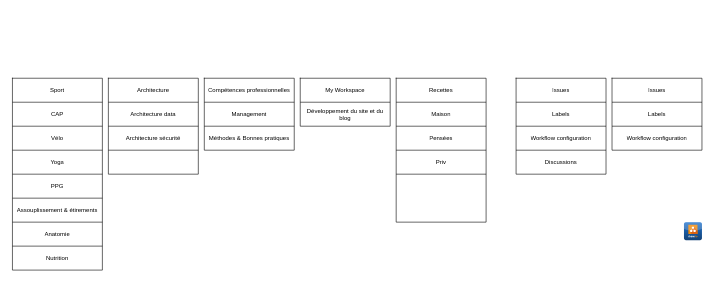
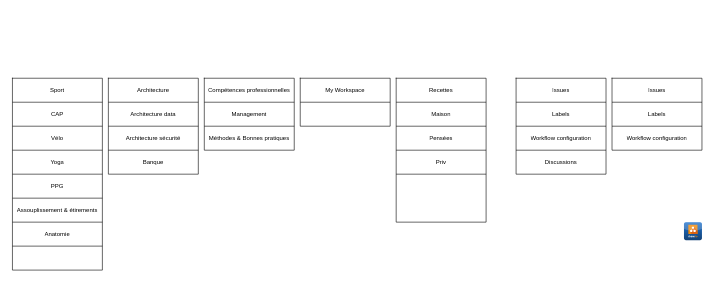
node "Développement du site et du blog": removed
node "Banque": added
node "Nutrition": removed
